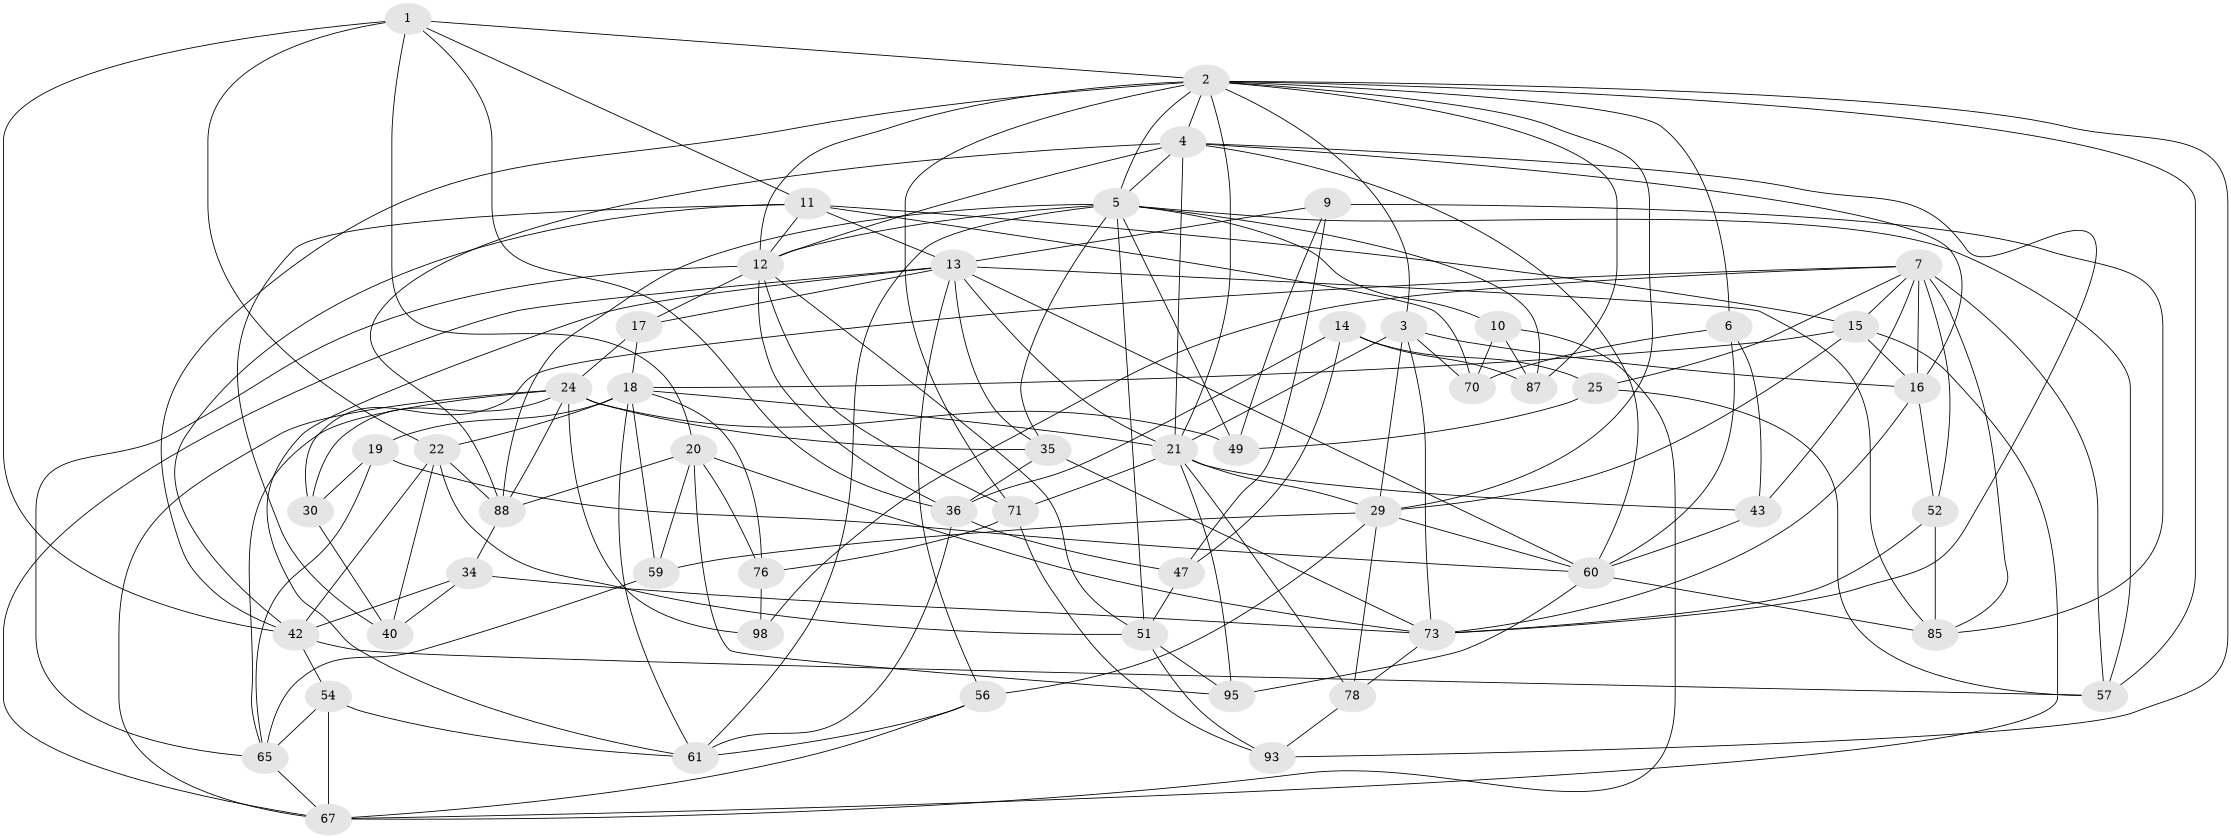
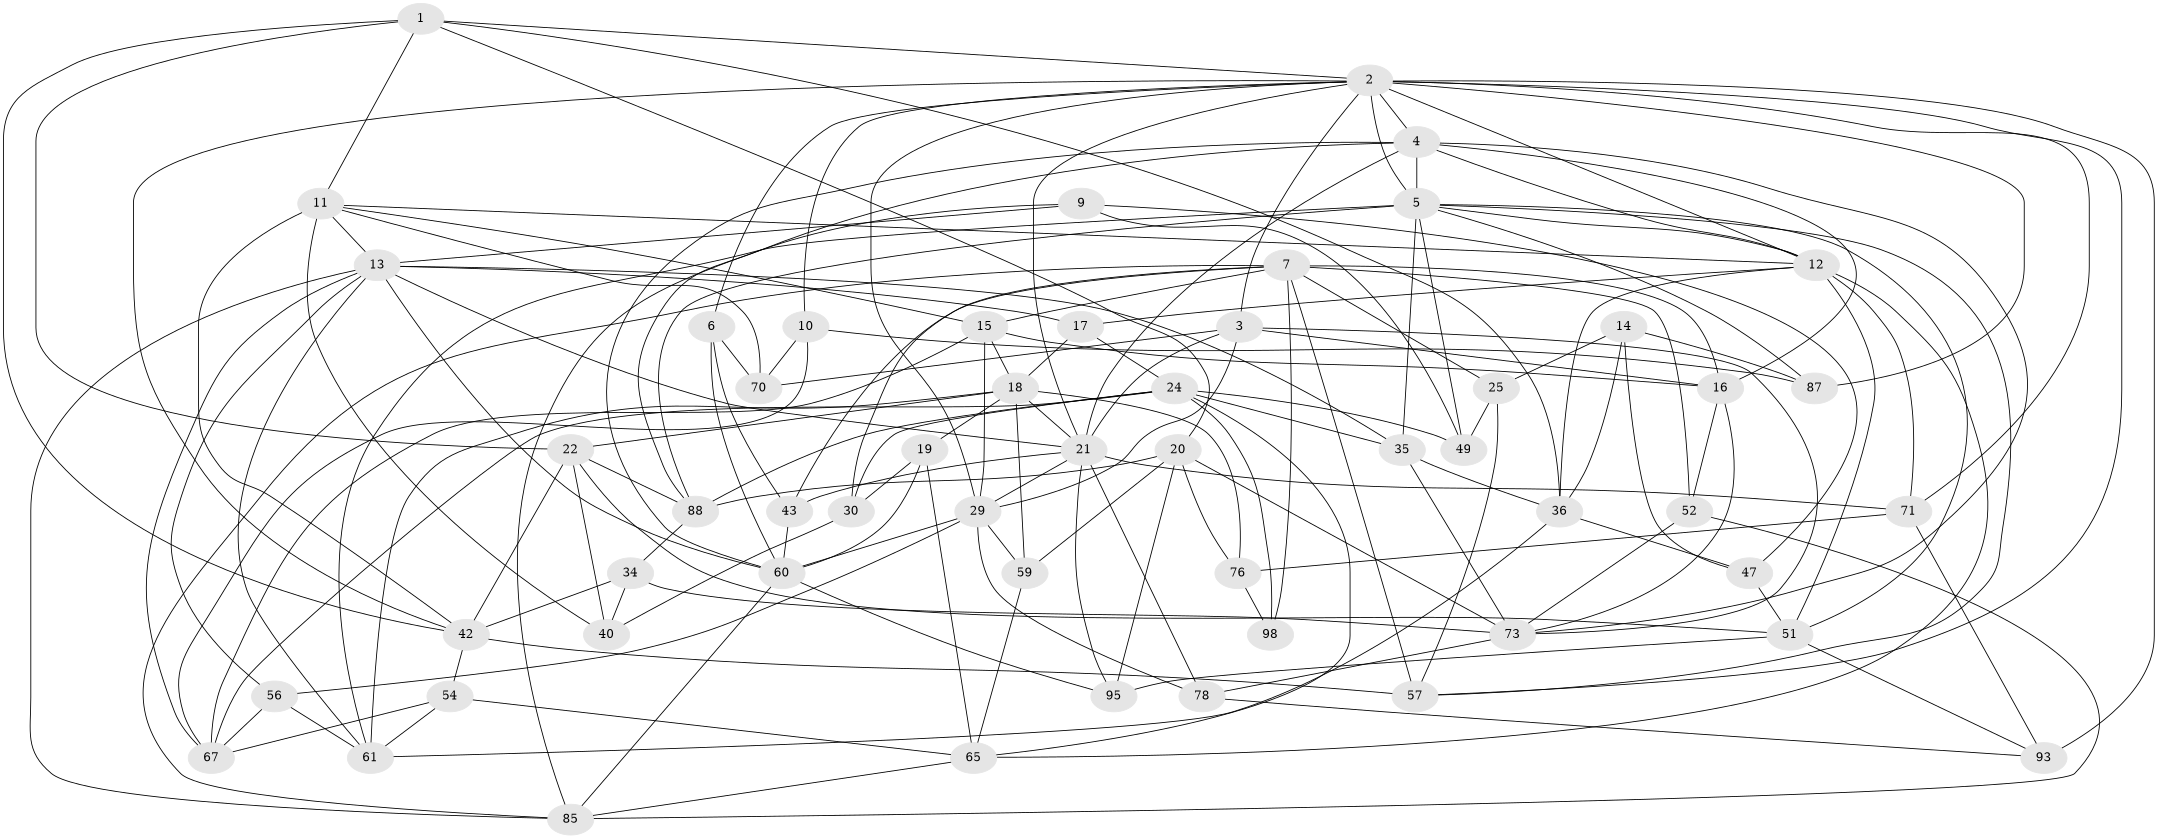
edge "5" -- "10": now "2" -- "10"
edge "65" -- "67": now "65" -- "85"
